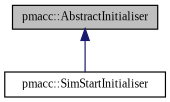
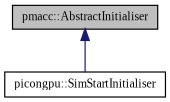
node "pmacc::SimStartInitialiser": label "pmacc::SimStartInitialiser" -> "picongpu::SimStartInitialiser"
